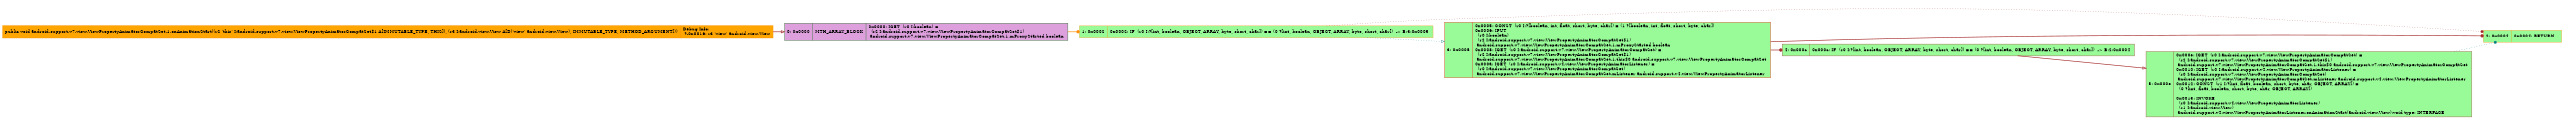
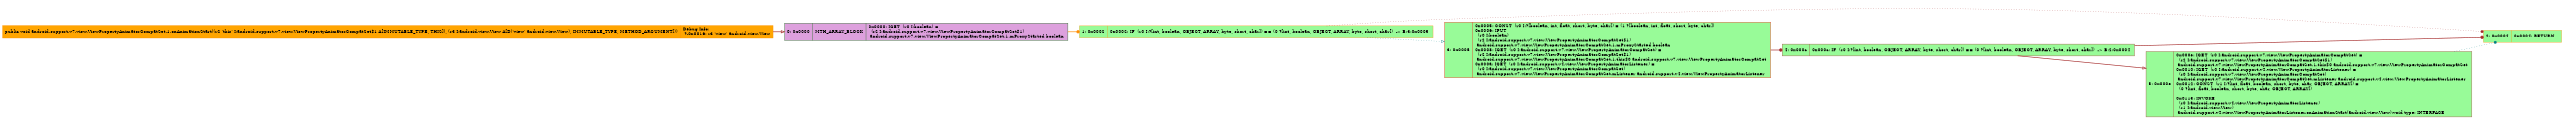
edge "3: 0x0005" -> "2: 0x0004": now "4: 0x000c" -> "2: 0x0004"
node "5: 0x000e": text "0x0013: INVOKE" -> "0x0113: INVOKE"
